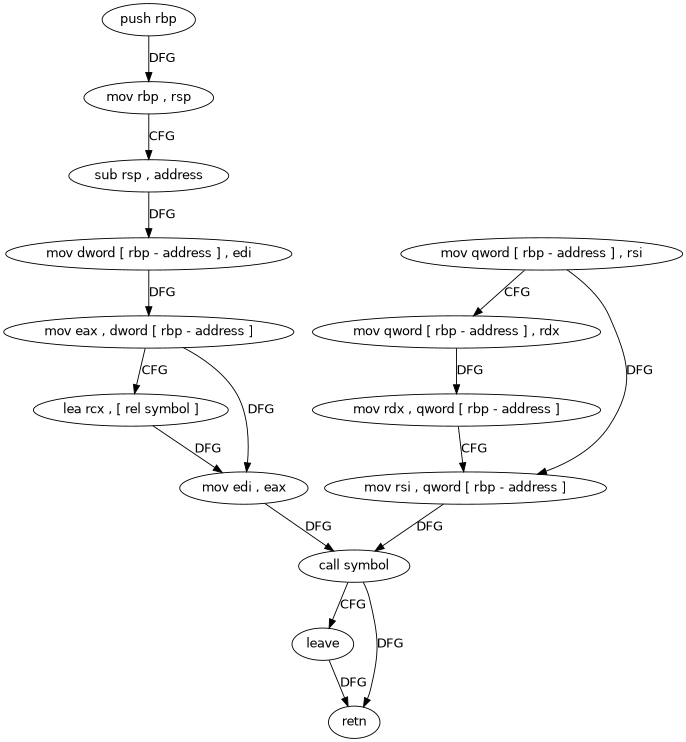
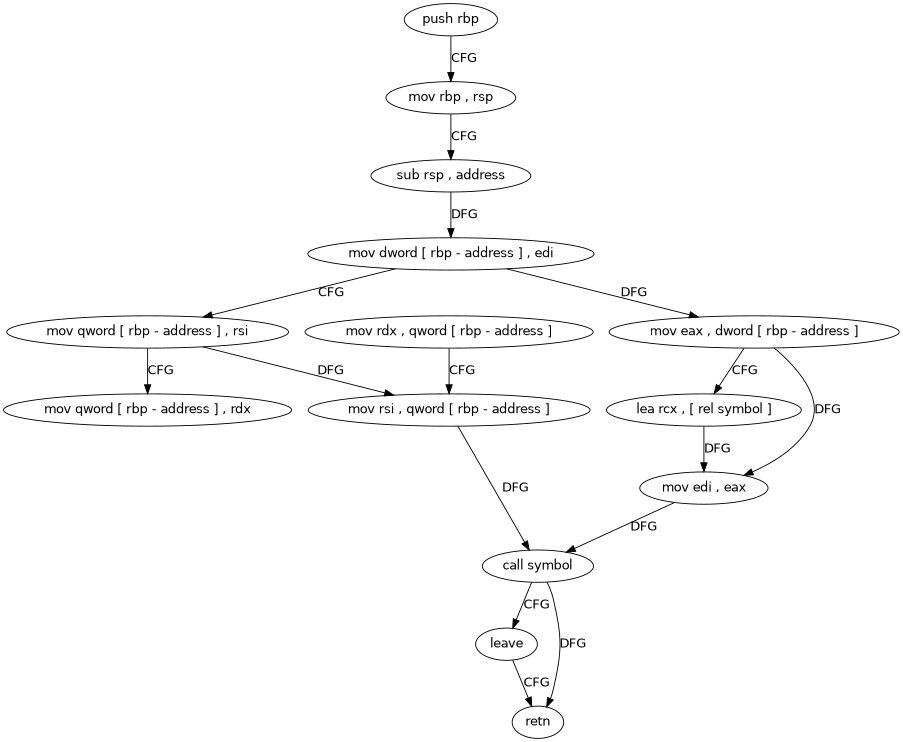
edge "push rbp" -> "mov rbp , rsp": label "DFG" -> "CFG"
edge "mov dword [ rbp - address ] , edi" -> "mov qword [ rbp - address ] , rsi": added, label "CFG"
edge "mov qword [ rbp - address ] , rdx" -> "mov rdx , qword [ rbp - address ]": removed, label "DFG"
edge "leave" -> "retn": label "DFG" -> "CFG"
